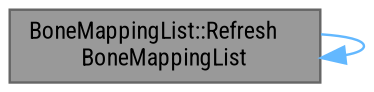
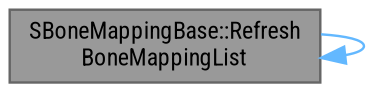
node "BoneMappingList::Refresh BoneMappingList": label "BoneMappingList::Refresh BoneMappingList" -> "SBoneMappingBase::Refresh BoneMappingList"
